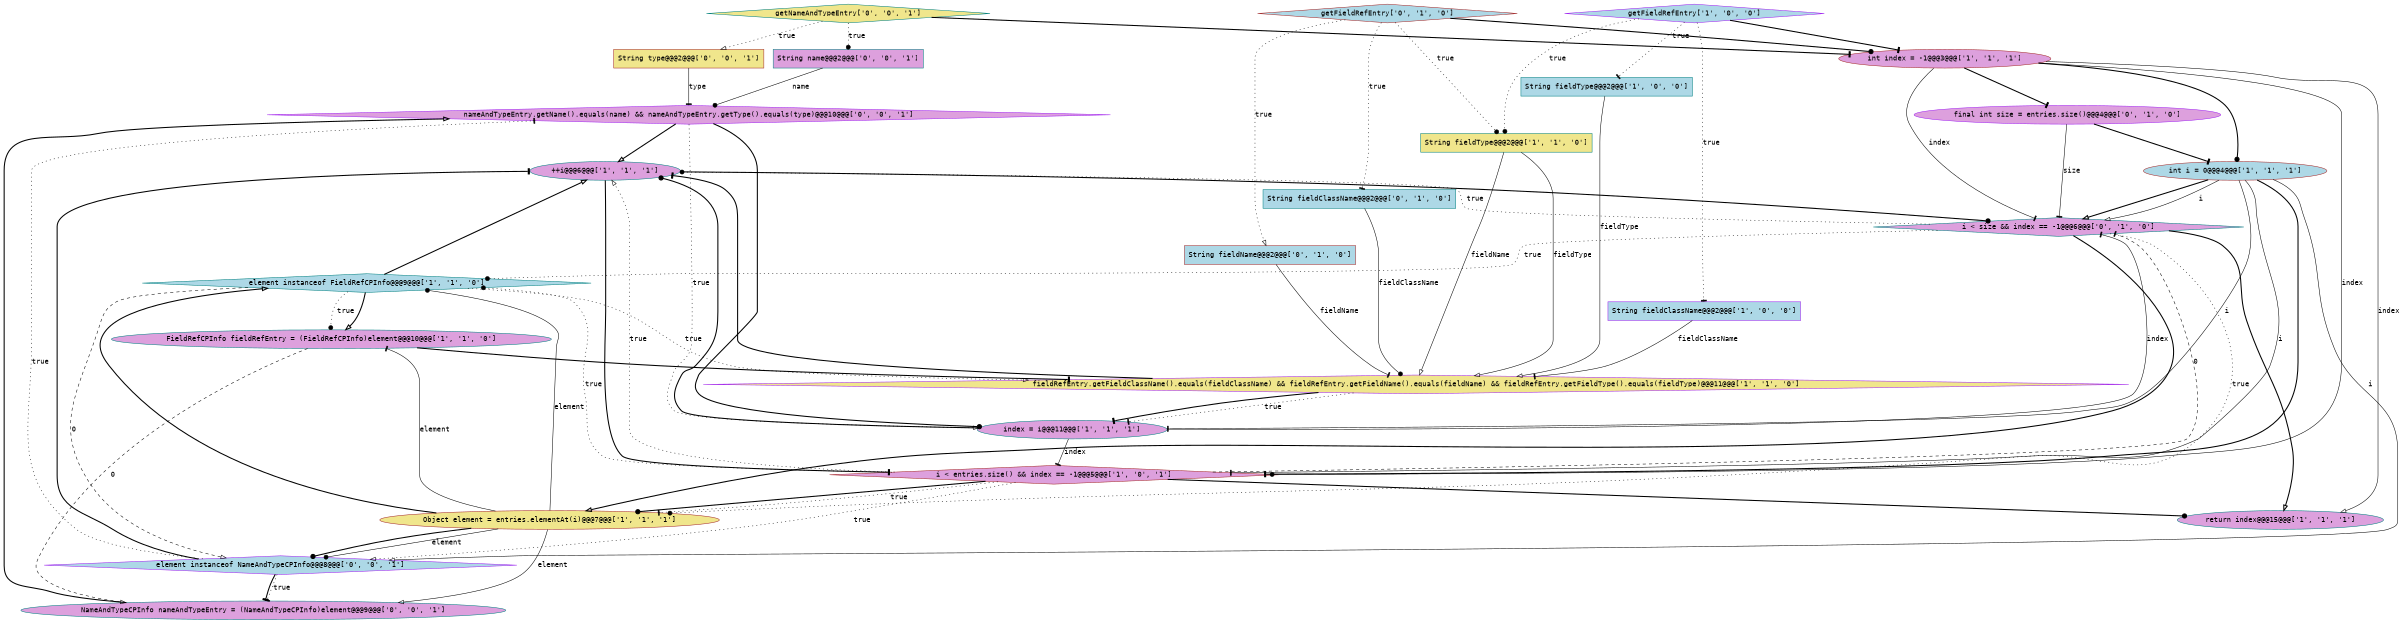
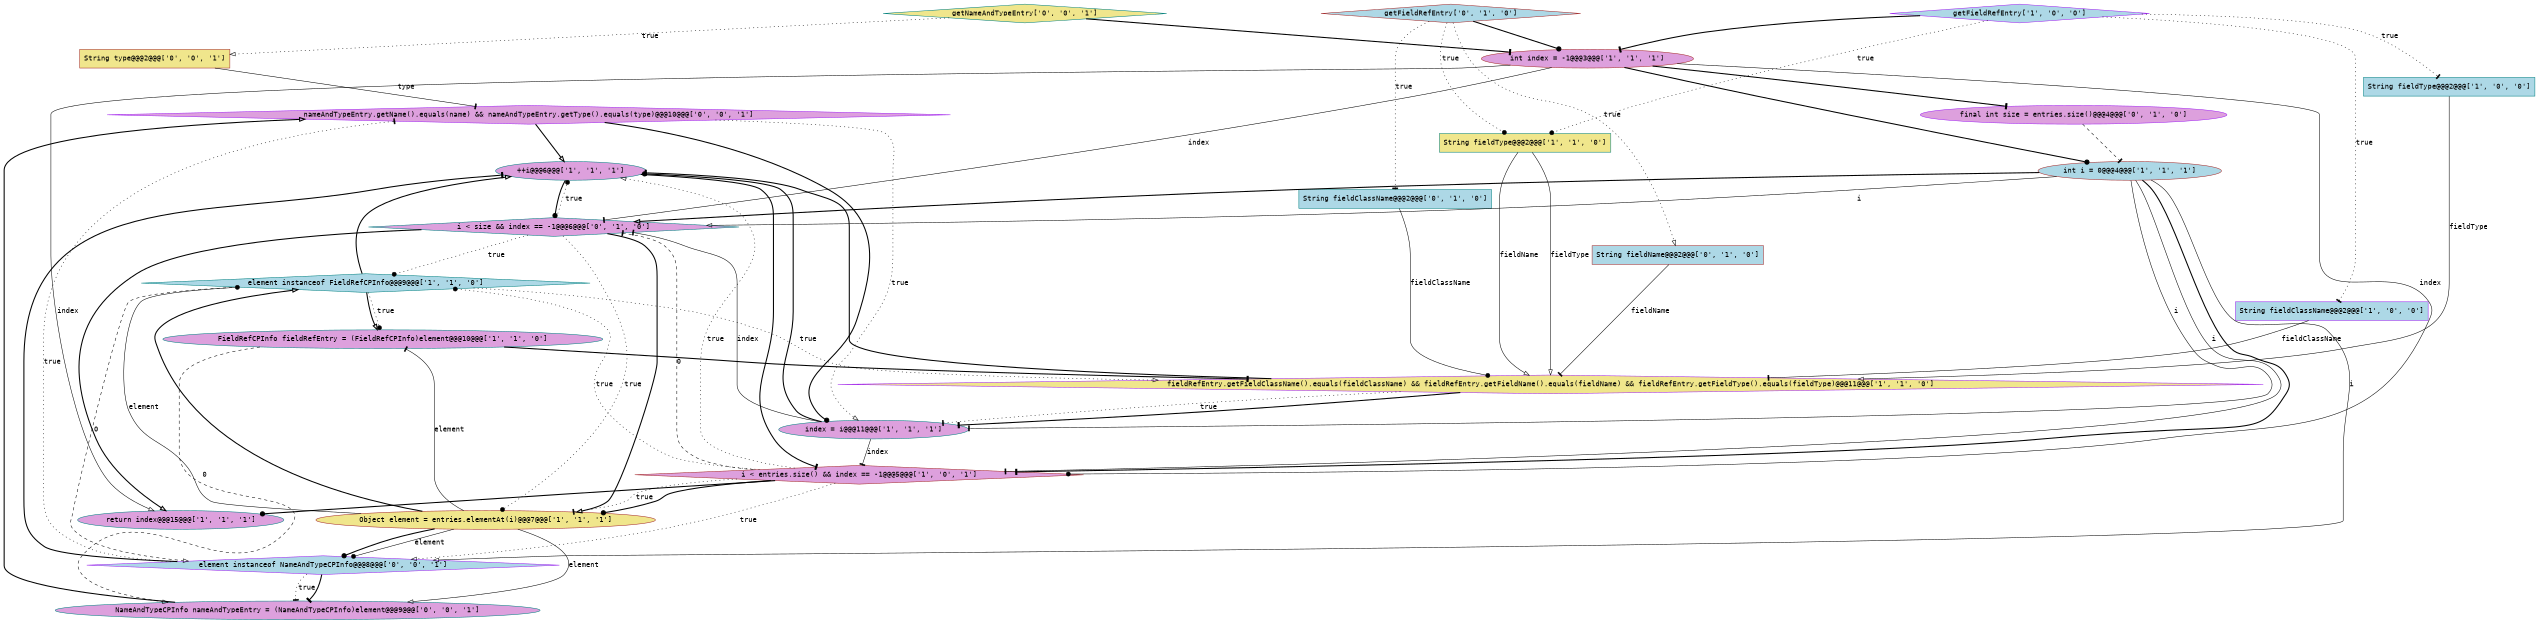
node "String name@@@2@@@['0', '0', '1']": removed
edge "final int size = entries.size()@@@4@@@['0', '1', '0']" -> "int i = 0@@@4@@@['1', '1', '1']": style bold -> dashed
edge "final int size = entries.size()@@@4@@@['0', '1', '0']" -> "i < size && index == -1@@@6@@@['0', '1', '0']": removed, label "size"
